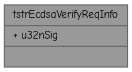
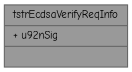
node "tstrEcdsaVerifyReqInfo": text "+ u32nSig" -> "+ u92nSig"
